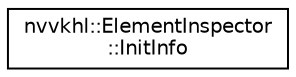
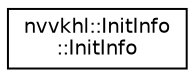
node "nvvkhl::ElementInspector ::InitInfo": label "nvvkhl::ElementInspector ::InitInfo" -> "nvvkhl::InitInfo ::InitInfo"
